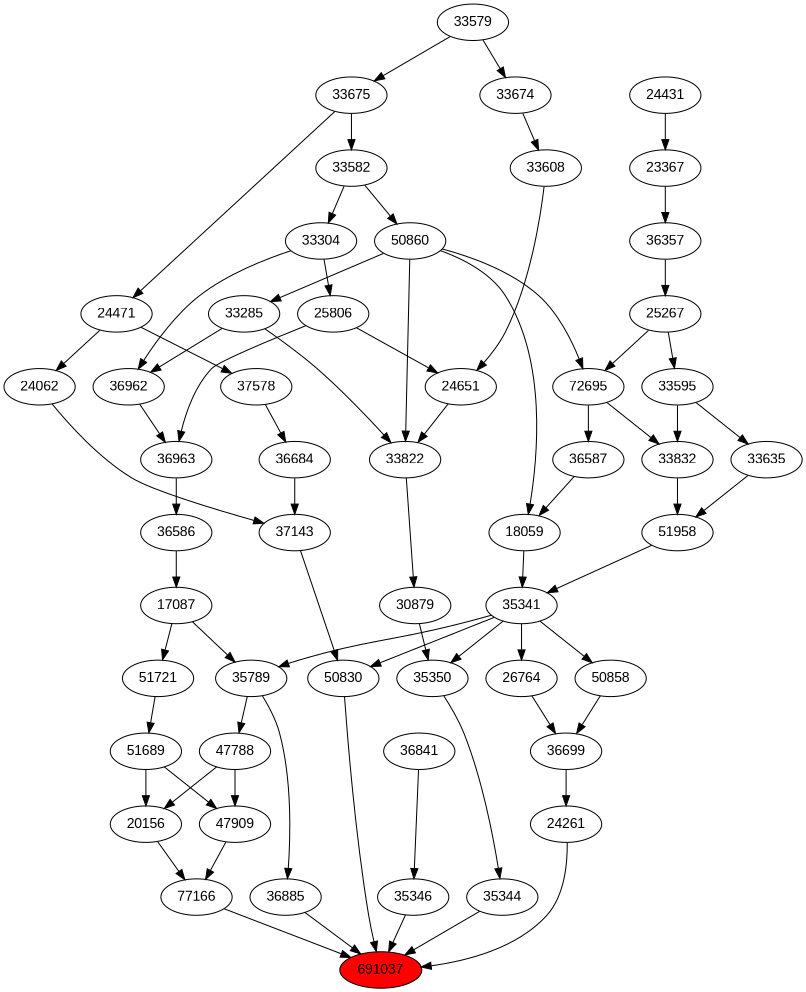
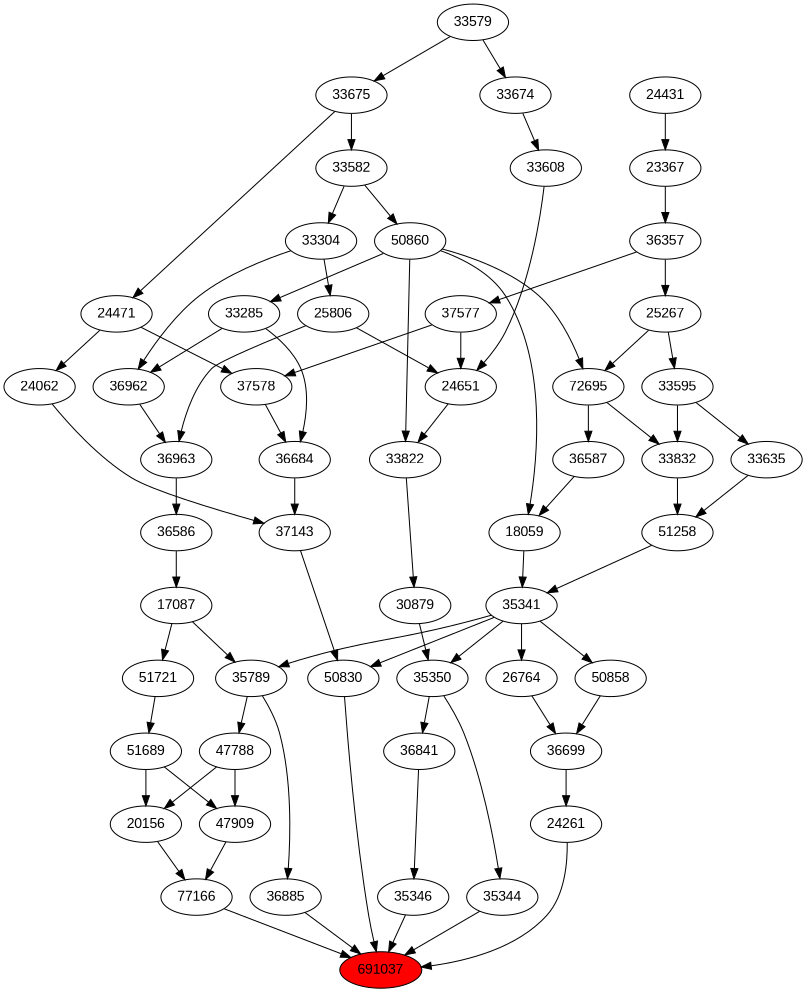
node "37577": added
edge "33285" -> "33822": now "33285" -> "36684"
node "51958": label "51958" -> "51258"
edge "35350" -> "36841": added
